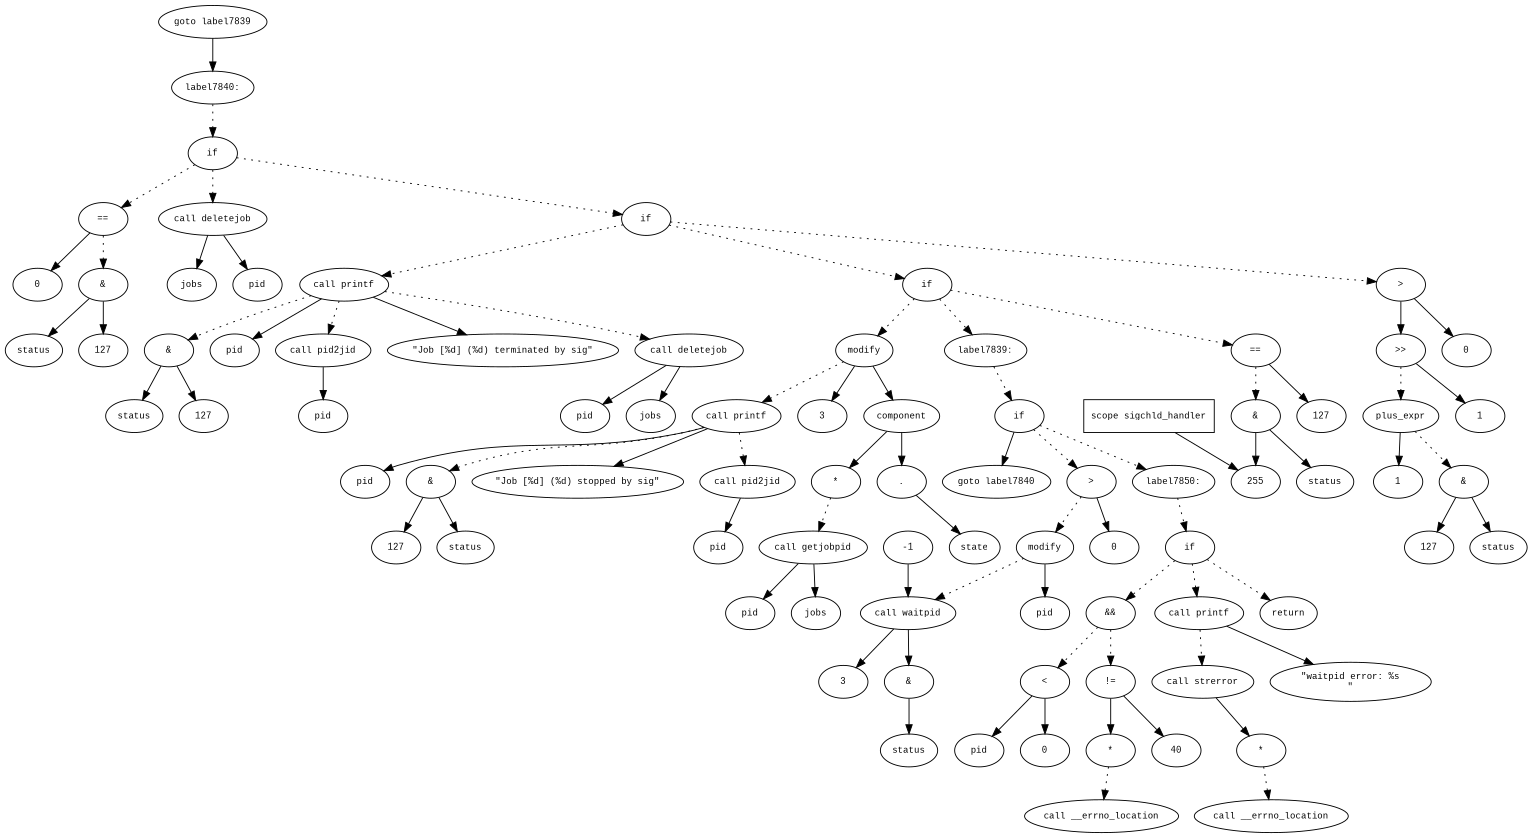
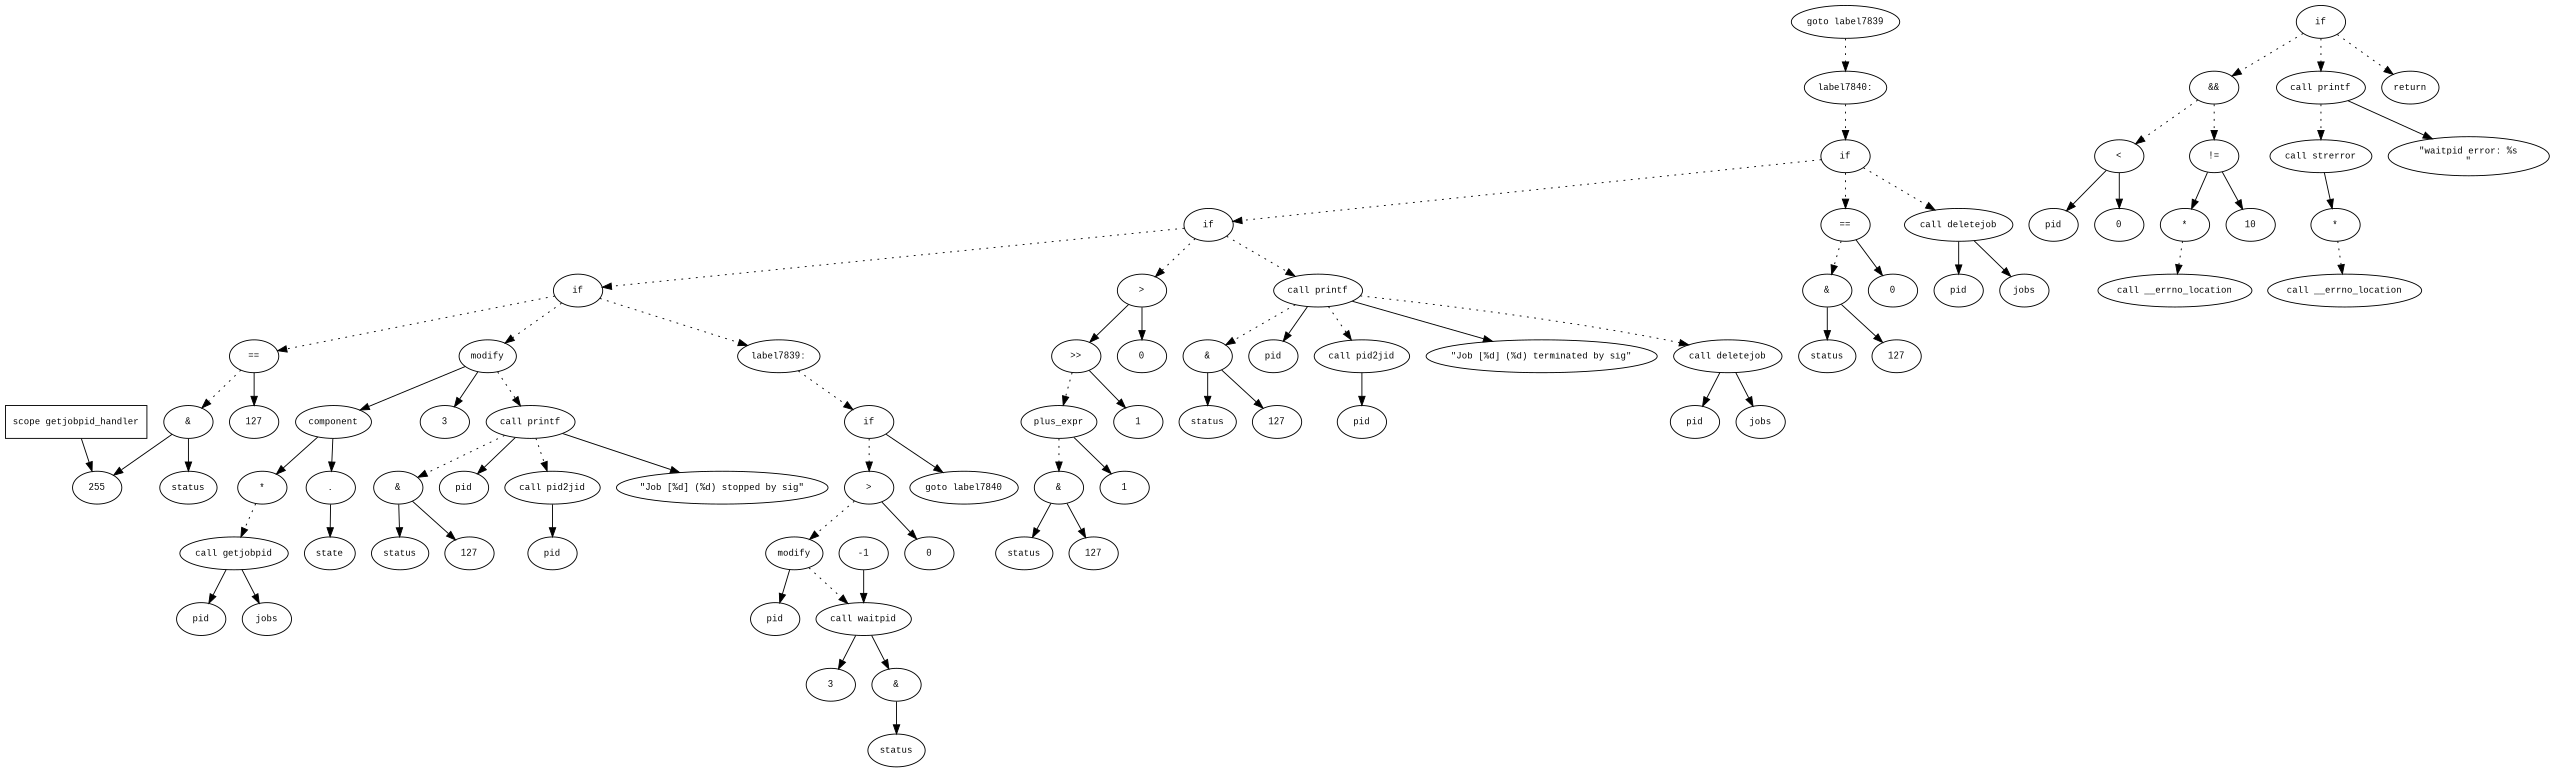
edge "goto label7839" -> "label7840:": style solid -> dotted
node "scope sigchld_handler": label "scope sigchld_handler" -> "scope getjobpid_handler"
node "label7850:": removed
node "40": label "40" -> "10"
